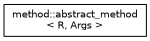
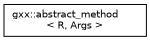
node "method::abstract_method < R, Args >": label "method::abstract_method < R, Args >" -> "gxx::abstract_method < R, Args >"
